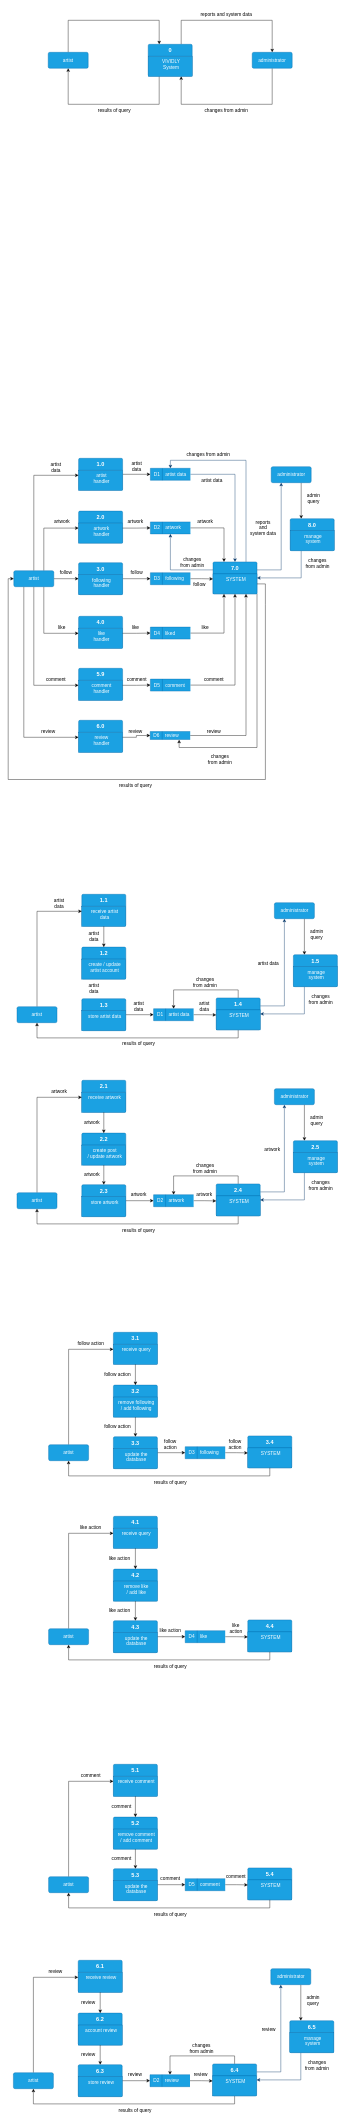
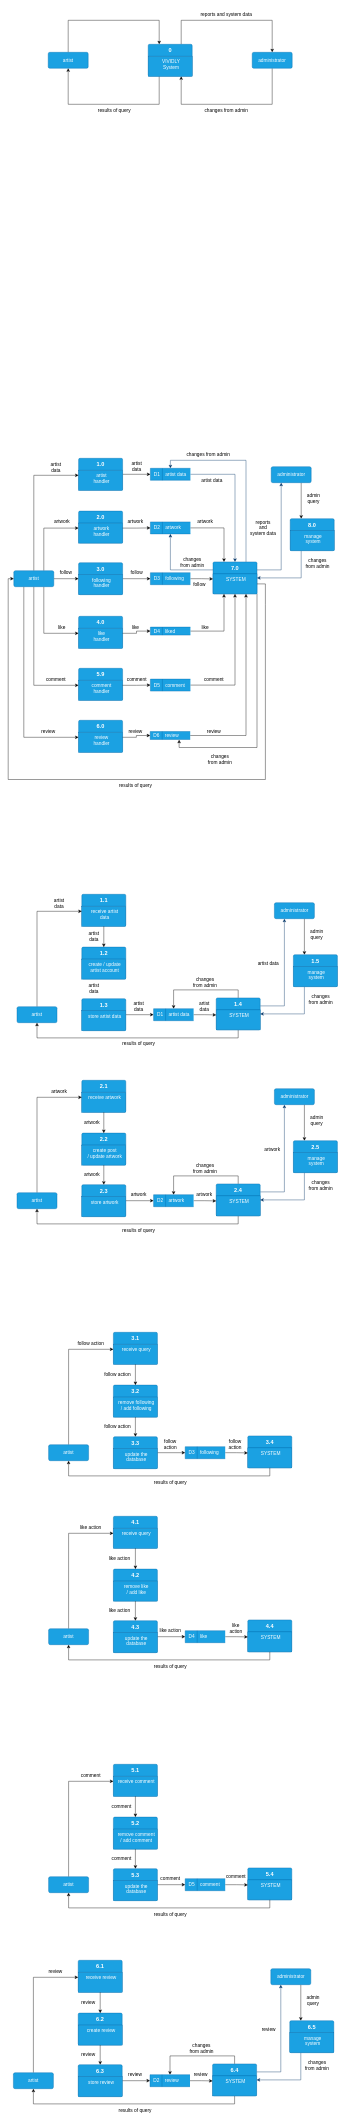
node "D4 liked": size 40x12 -> 40x8
node "account review": label "account review" -> "create review"
